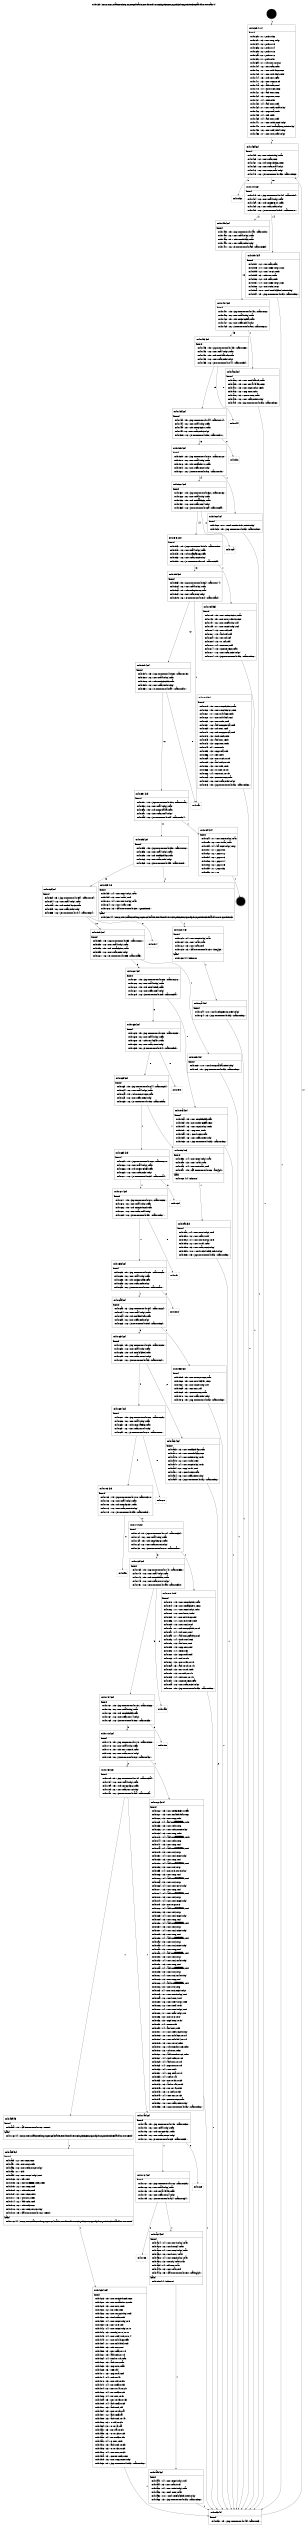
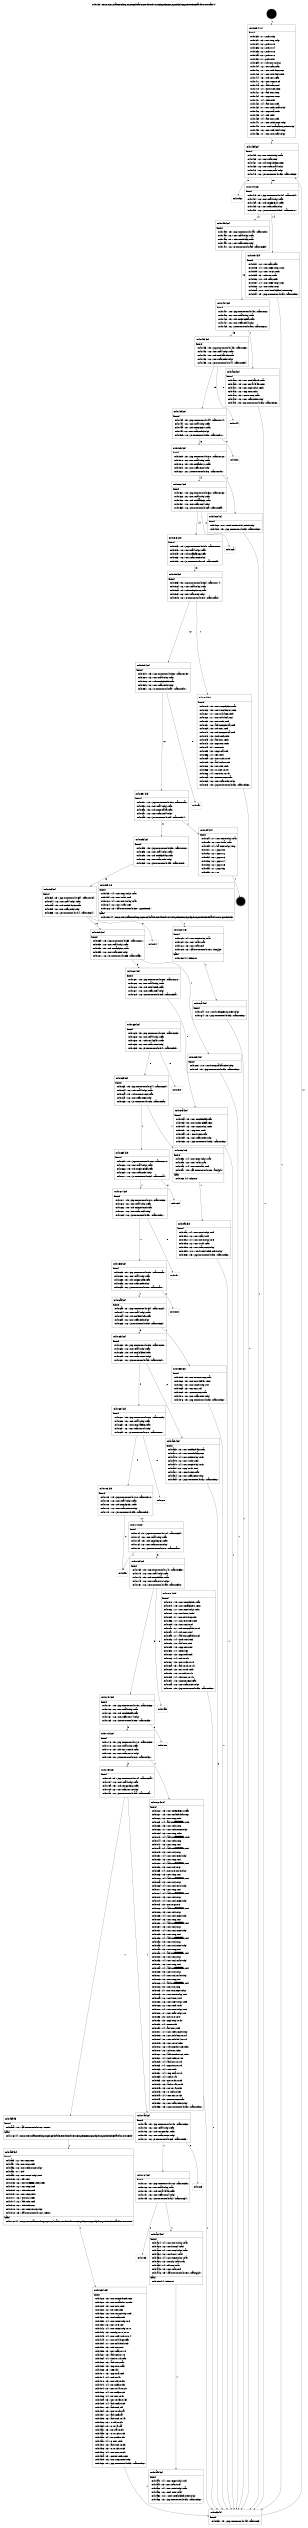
node "0x4017ed [53]": removed
edge "0x40155f [28]" -> "0x401fa7": now "0x40155f [28]" -> "0x401e1d [91]"
edge "0x4015b3 [28]" -> "0x401bf9 [18]": removed, label "1"
edge "0x401607 [28]" -> "0x401623 [28]": removed, label "8"
edge "0x40171f [28]" -> "0x401e78 [109]": now "0x40171f [28]" -> "0x401fbb"
edge "0x401a4b [32]" -> "0x401fd2 [5]": removed, label "1"
